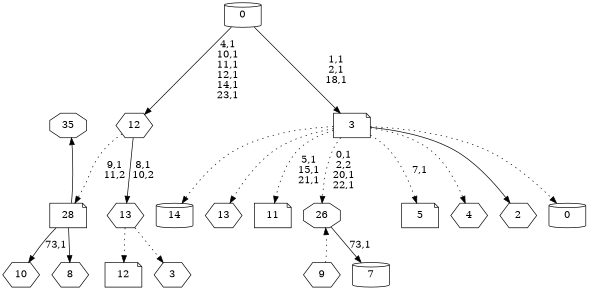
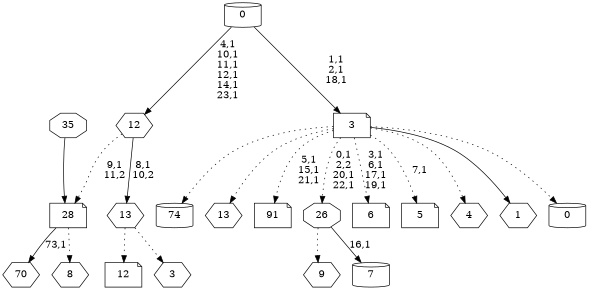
edge "28" -> "35": reversed
node "14": label "14" -> "74"
node "11": label "11" -> "91"
node "6": added
node "2": label "2" -> "1"
edge "28" -> "8": style solid -> dotted
edge "26" -> "7": label "73,1" -> "16,1"
edge "9" -> "26": reversed
node "10": label "10" -> "70"
